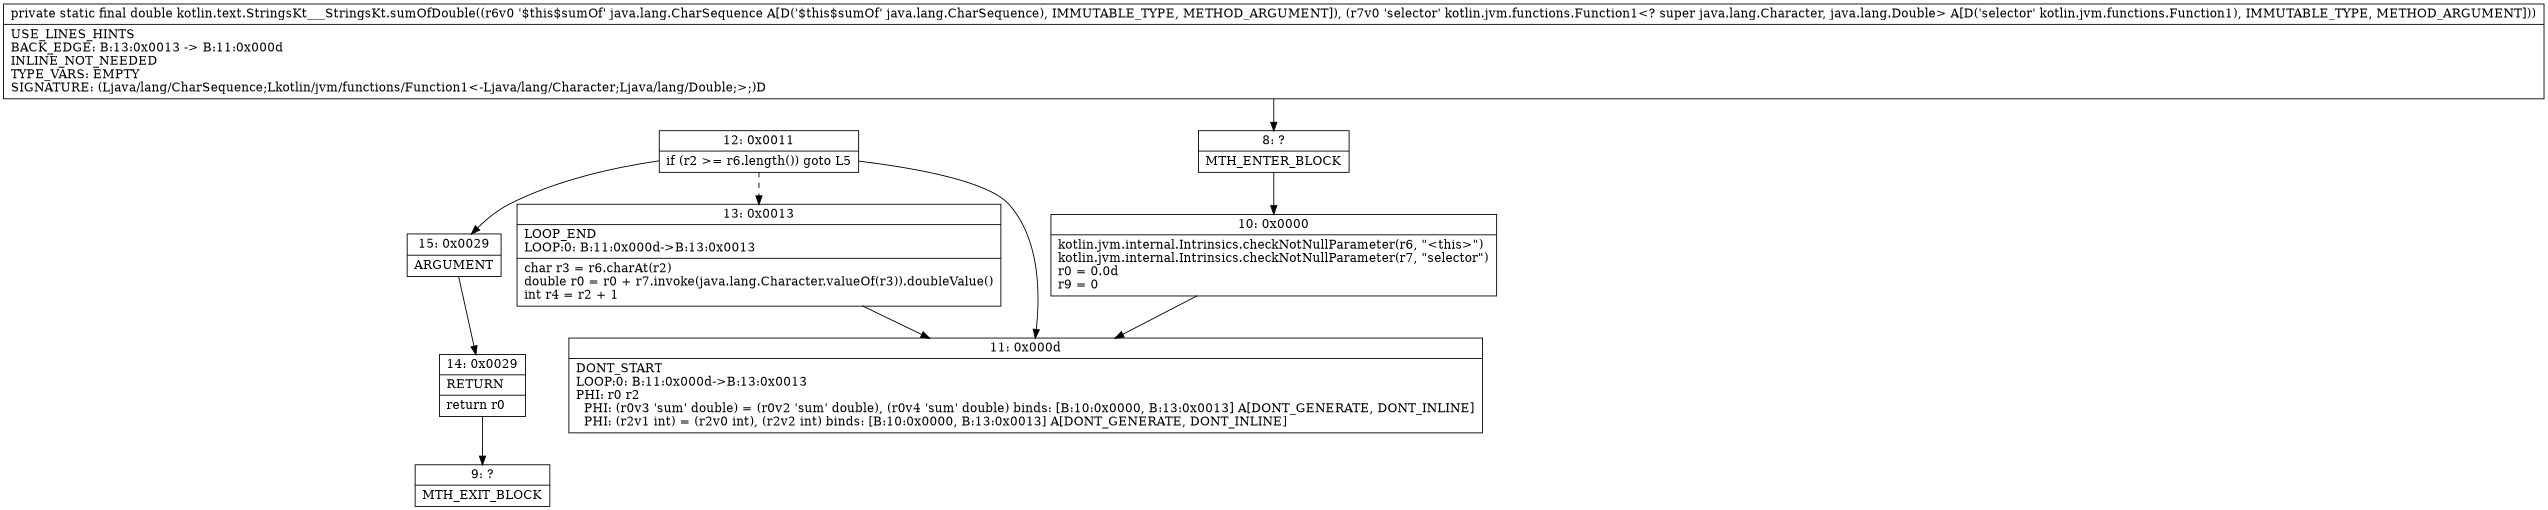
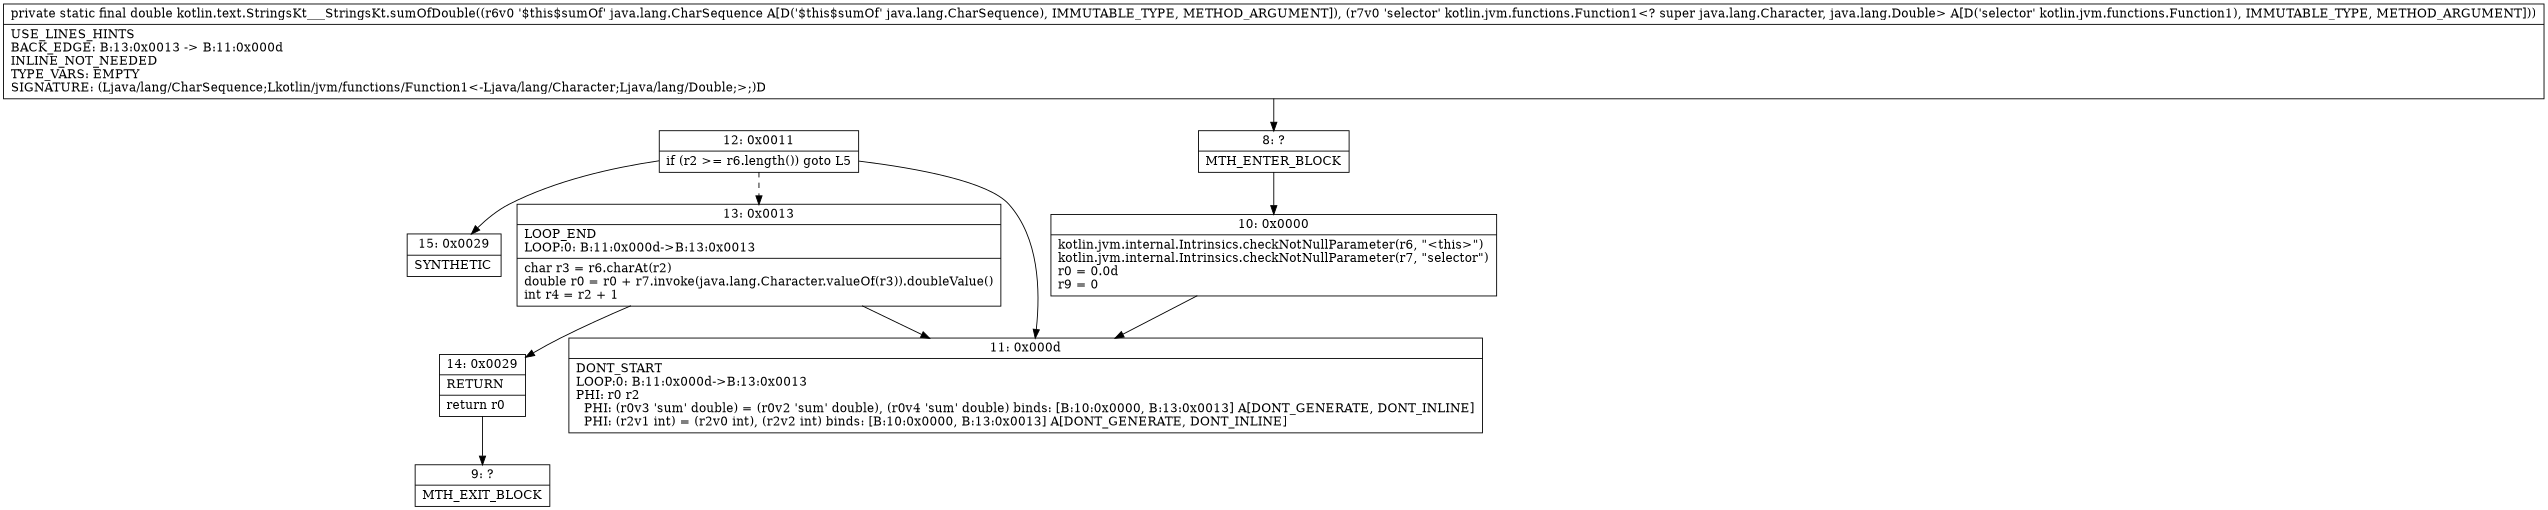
node "15: 0x0029": text "ARGUMENT" -> "SYNTHETIC"
edge "15: 0x0029" -> "14: 0x0029": now "13: 0x0013" -> "14: 0x0029"
